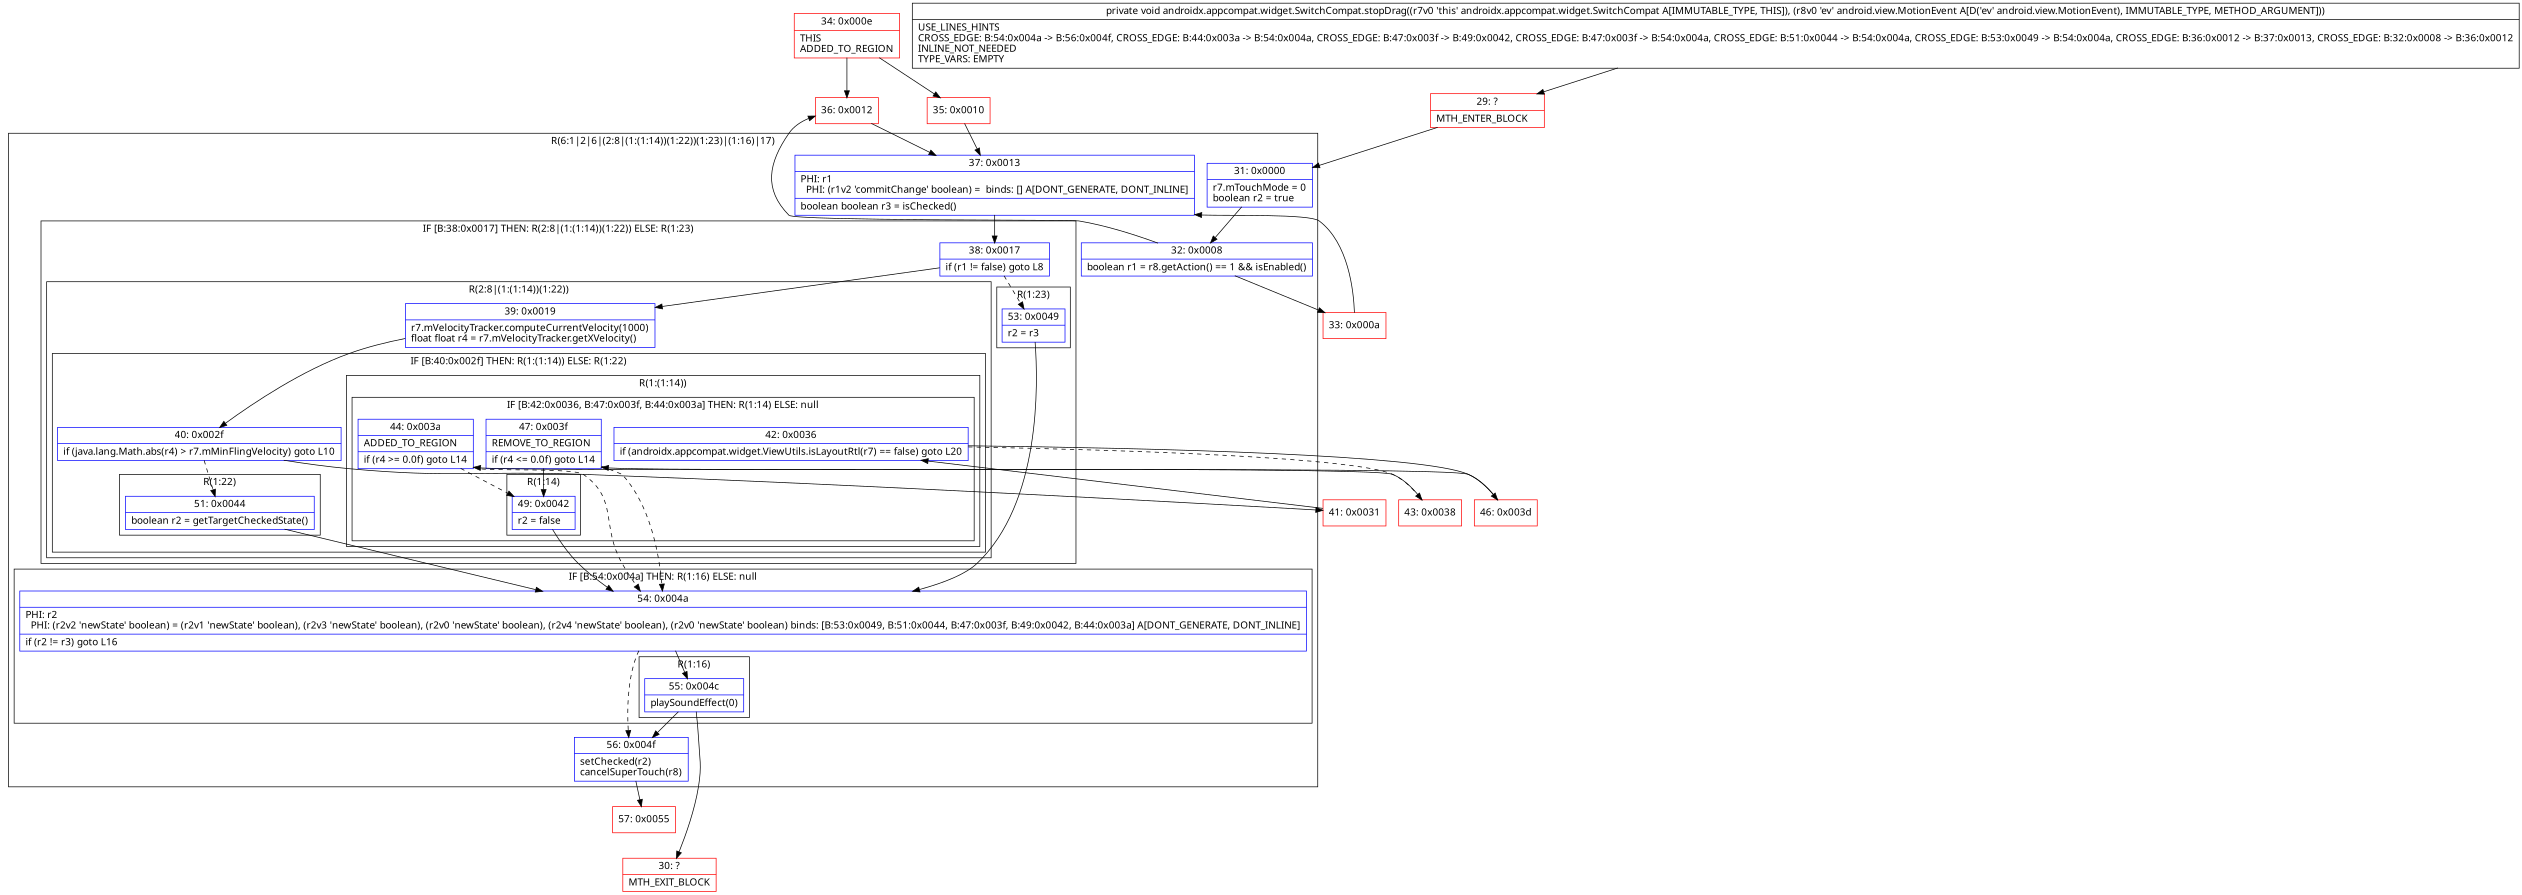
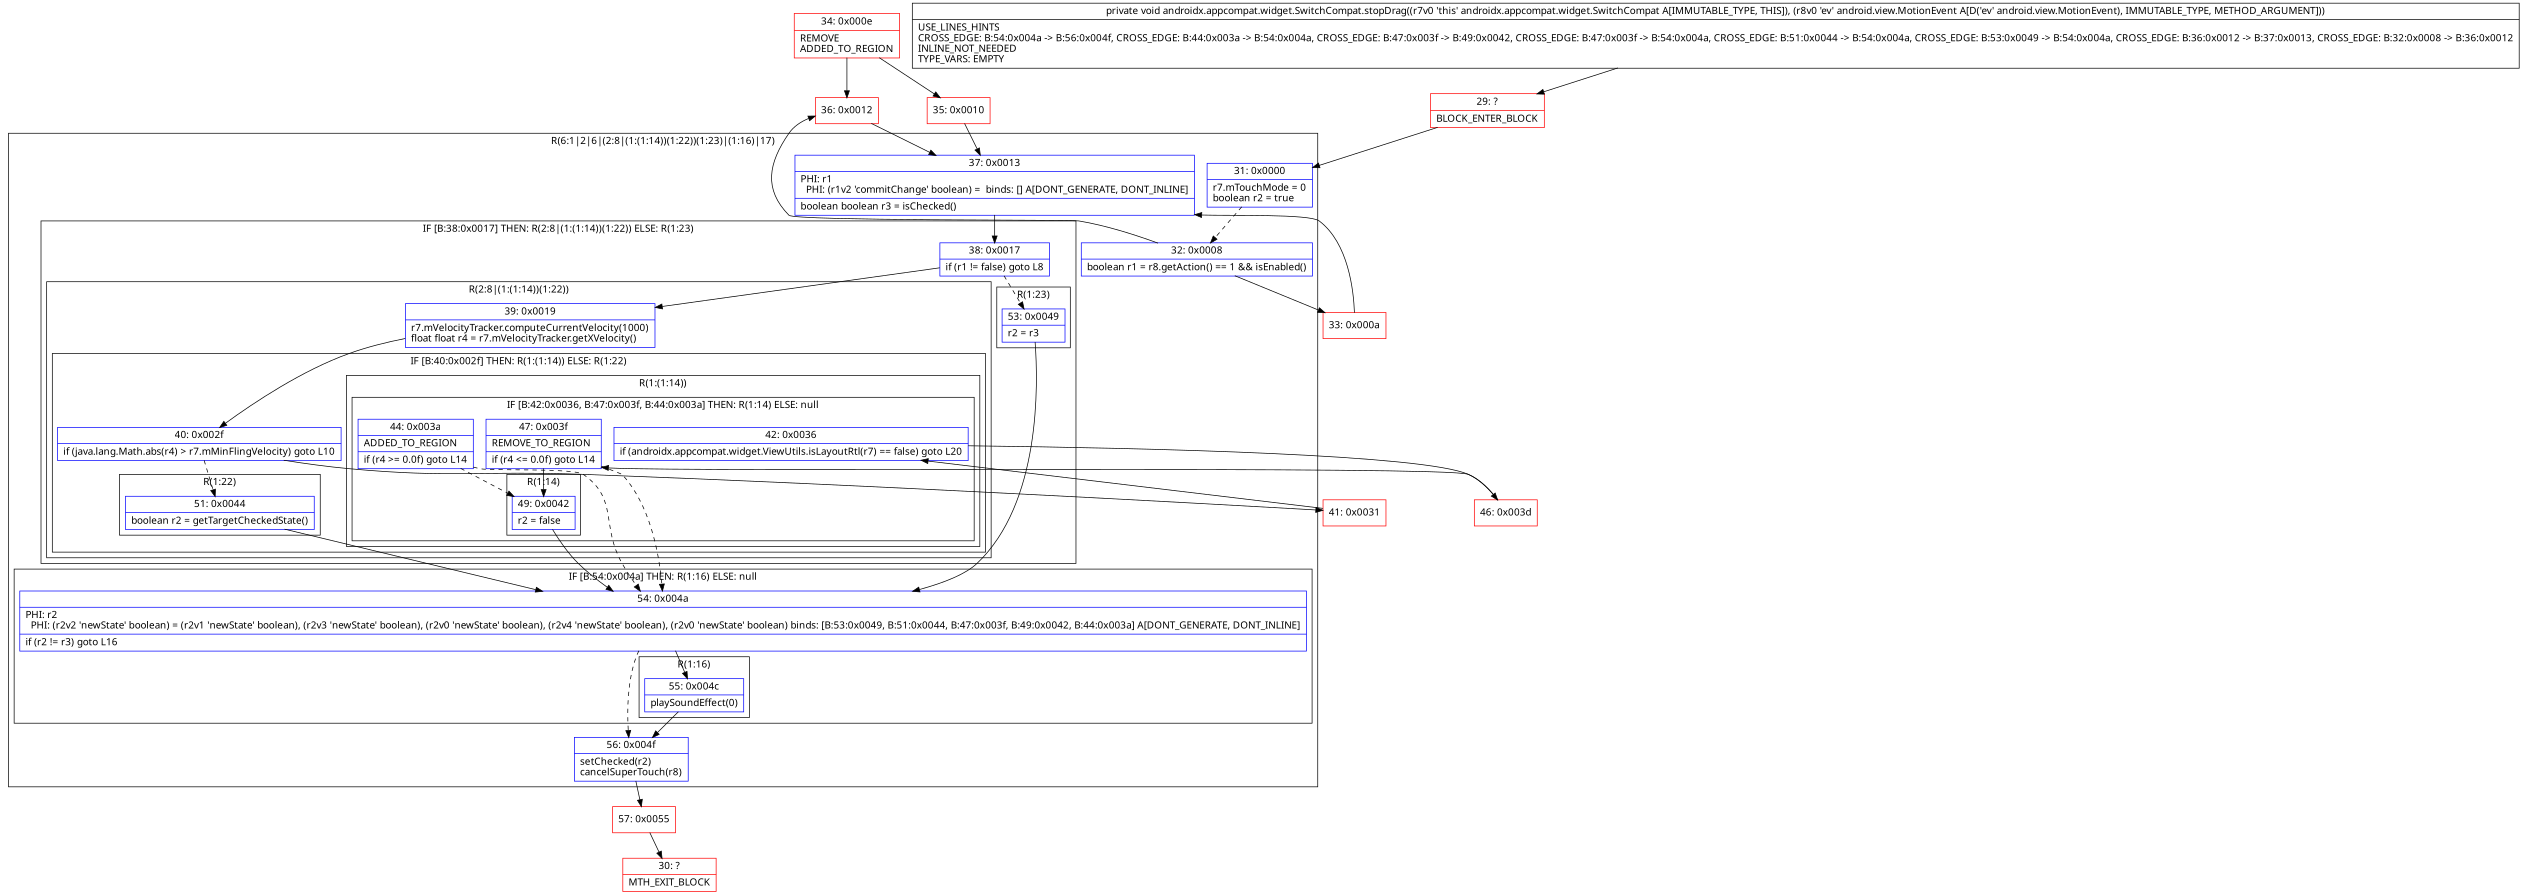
node "34: 0x000e": text "THIS" -> "REMOVE"
node "29: ?": text "MTH_ENTER_BLOCK" -> "BLOCK_ENTER_BLOCK"
edge "31: 0x0000" -> "32: 0x0008": style solid -> dashed
node "43: 0x0038": removed
edge "55: 0x004c" -> "30: ?": now "57: 0x0055" -> "30: ?"
